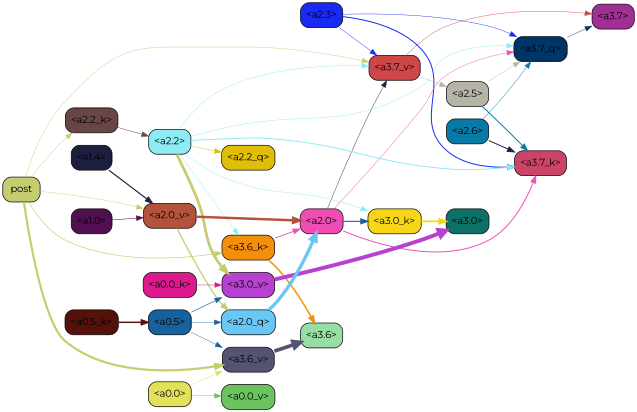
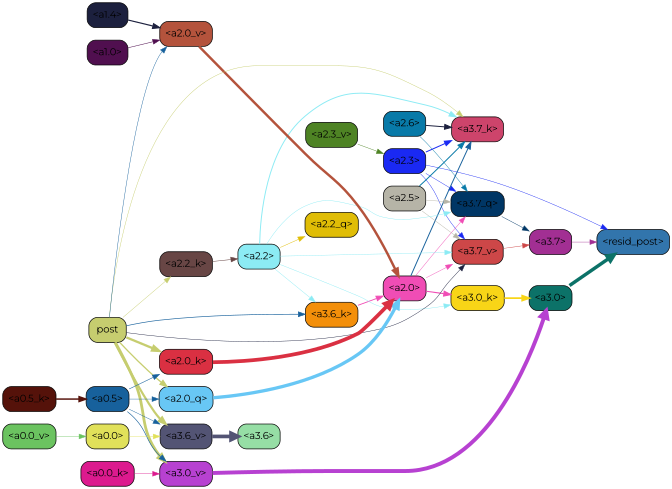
edge "post" -> "<a3.7_v>": color #c6cd6f -> #1c203e
edge "<a3.7_v>" -> "<a2.5>": reversed
edge "post" -> "<a3.7_k>": added
node "<a2.3_v>": added
edge "<a2.0>" -> "<a3.7_v>": color #1c203e -> #f04db5
edge "post" -> "<a2.0_v>": color #c6cd6f -> #17619c
edge "<a2.2>" -> "<a3.0_v>": now "post" -> "<a3.0_v>"
edge "<a2.0>" -> "<a3.0_k>": color #17619c -> #f04db5
node "<resid_post>": added
edge "<a2.0>" -> "<a3.7_k>": color #f04db5 -> #17619c
edge "post" -> "<a3.6_k>": color #c6cd6f -> #17619c
edge "<a2.0_v>" -> "<a2.0_q>": now "post" -> "<a2.0_q>"
edge "<a3.6_k>" -> "<a3.6>": removed
node "<a2.0_k>": added
edge "<a0.0>" -> "<a0.0_v>": reversed
